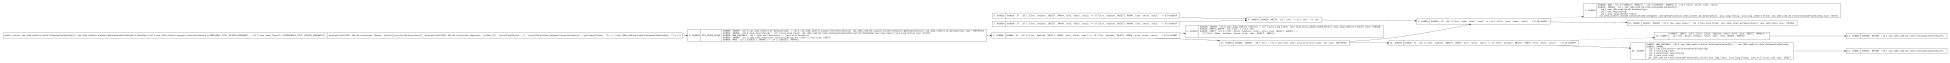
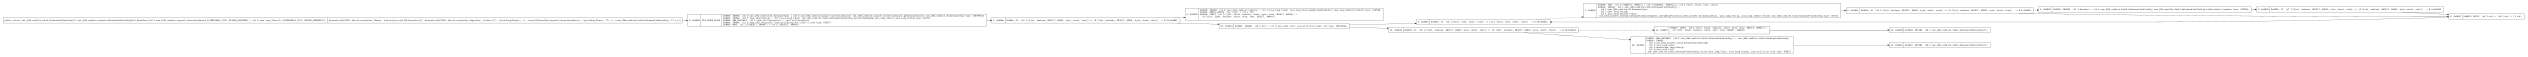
node "6: 0x0020": added
edge "4: 0x0018" -> "5: 0x001e": added
node "4: 0x0018": text "(r0 I:com.lang.String)" -> "(r0 I:java.lang.String)"
node "10: 0x002c": removed
